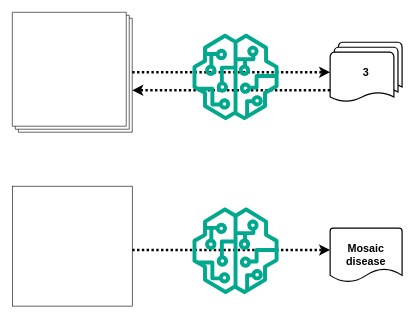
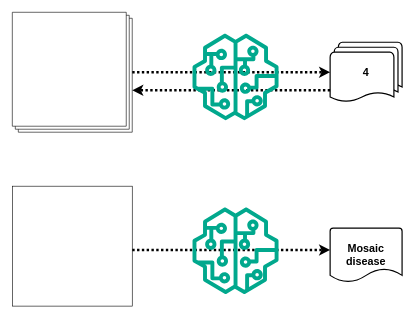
node "3": label "3" -> "4"
